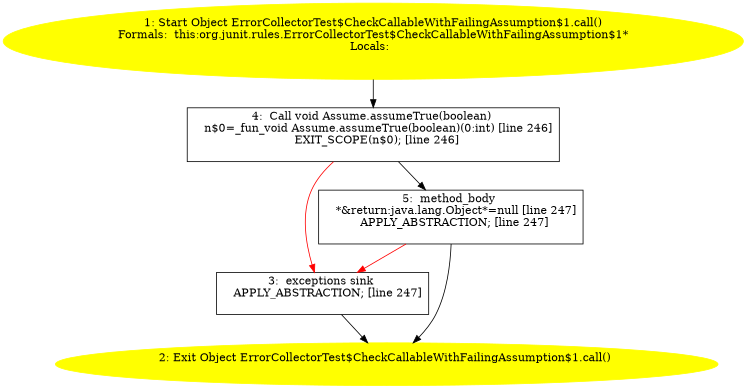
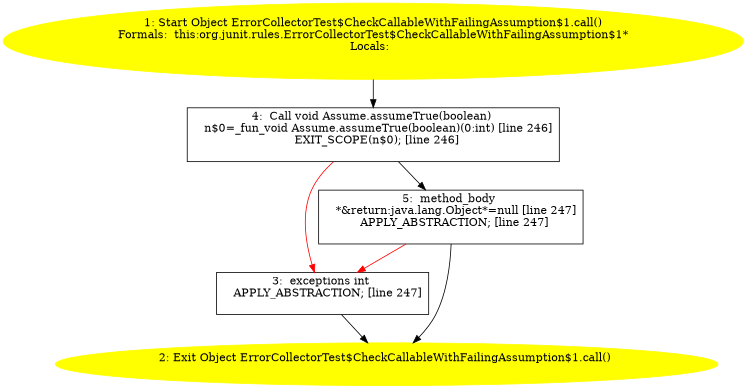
node "3:  exceptions sink APPLY_ABSTRACTION; [line 247]": label "3:  exceptions sink APPLY_ABSTRACTION; [line 247]" -> "3:  exceptions int APPLY_ABSTRACTION; [line 247]"
